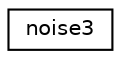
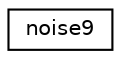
node "noise3": label "noise3" -> "noise9"
